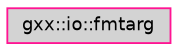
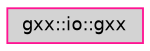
node "gxx::io::fmtarg": label "gxx::io::fmtarg" -> "gxx::io::gxx"
